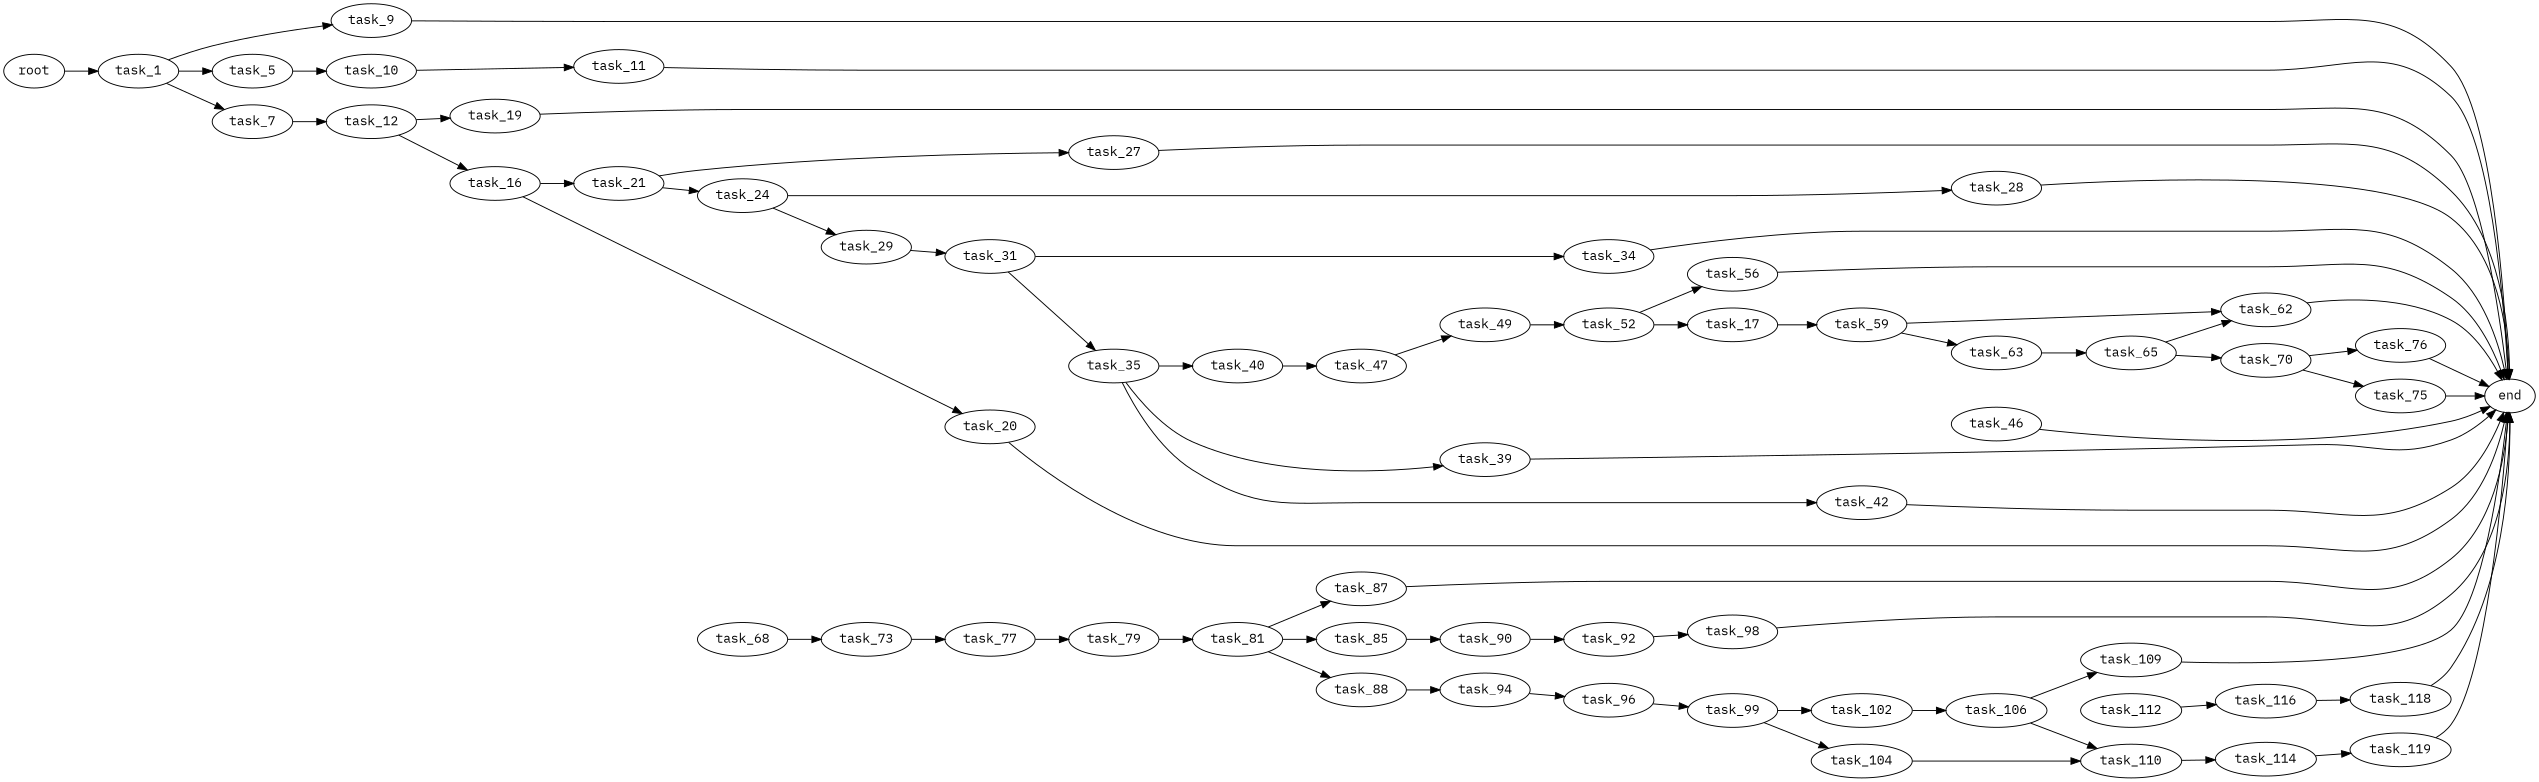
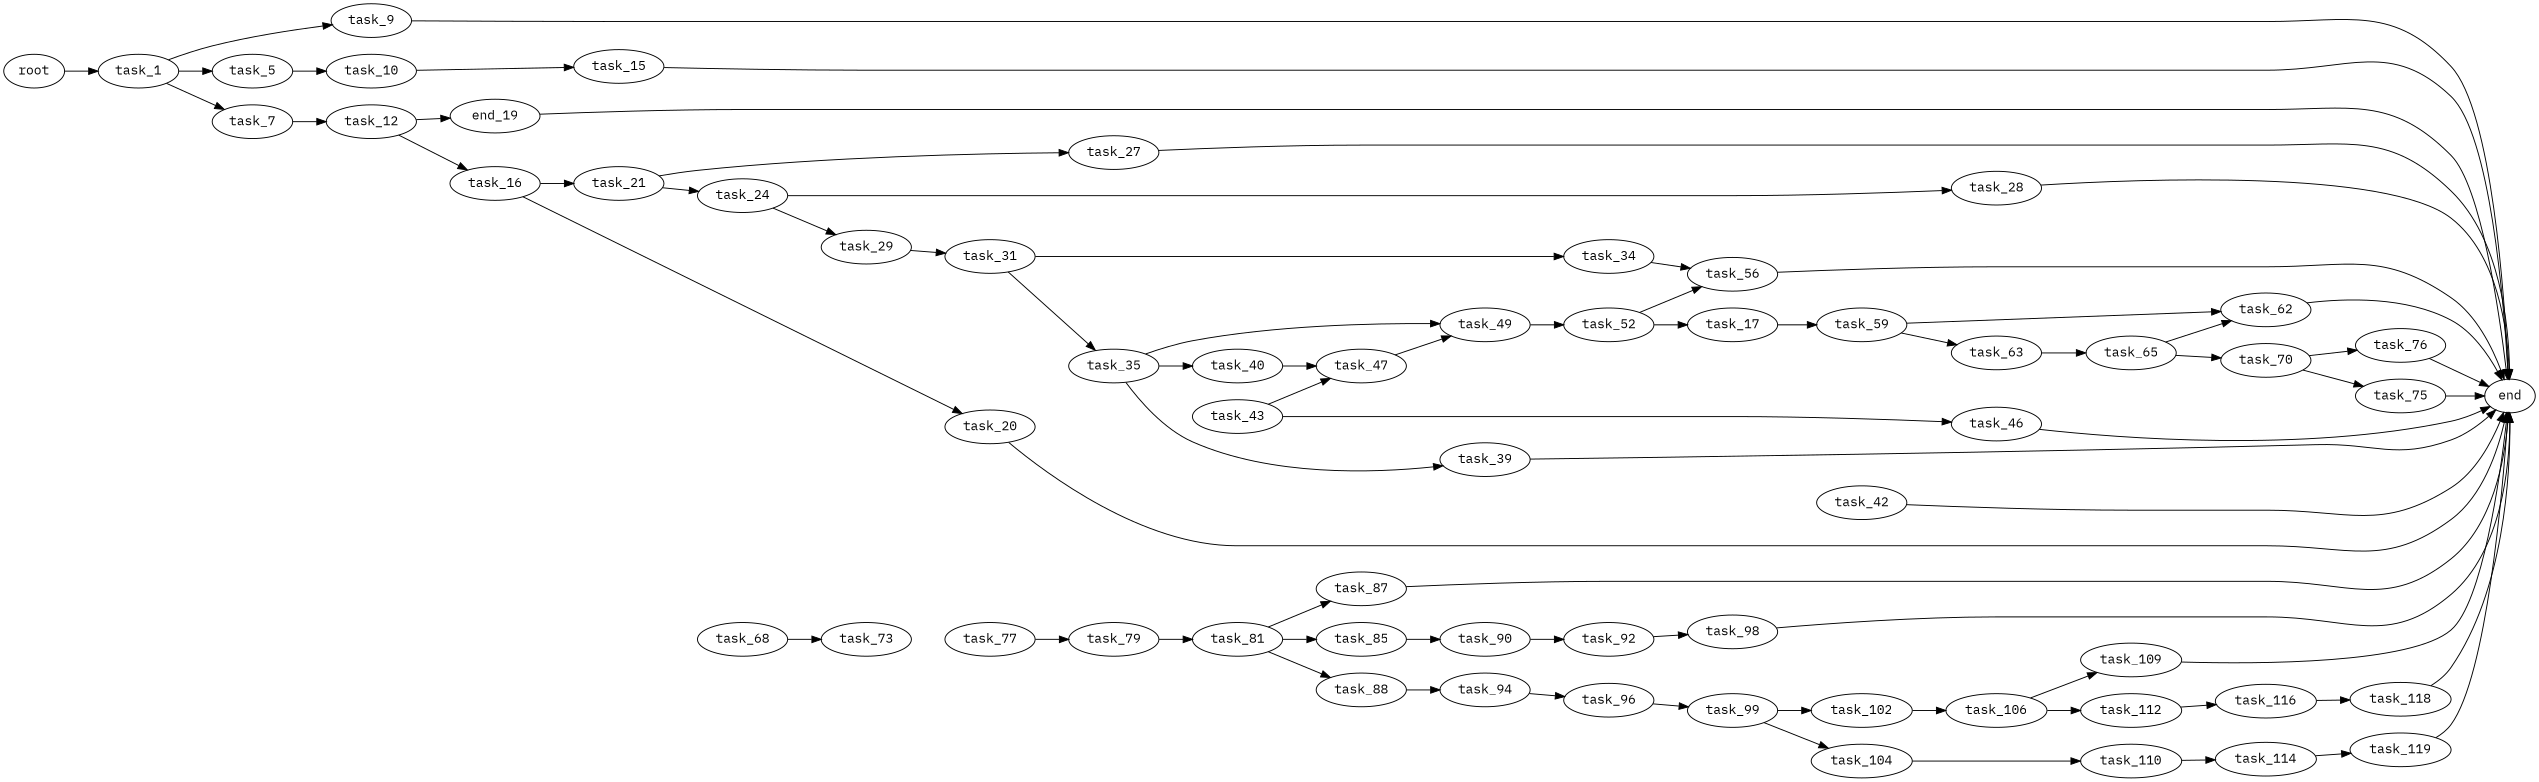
node "task_11": label "task_11" -> "task_15"
node "task_19": label "task_19" -> "end_19"
edge "task_34" -> "end": now "task_34" -> "task_56"
node "task_43": added
edge "task_35" -> "task_42": now "task_35" -> "task_49"
edge "task_73" -> "task_77": removed
edge "task_106" -> "task_110": now "task_106" -> "task_112"
